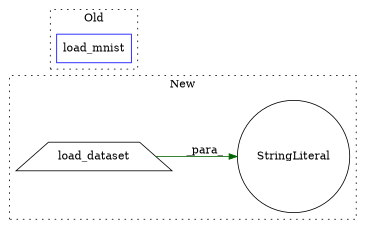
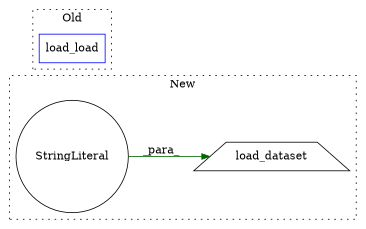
node "load_mnist": label "load_mnist" -> "load_load"
edge "load_dataset" -> "StringLiteral": reversed
